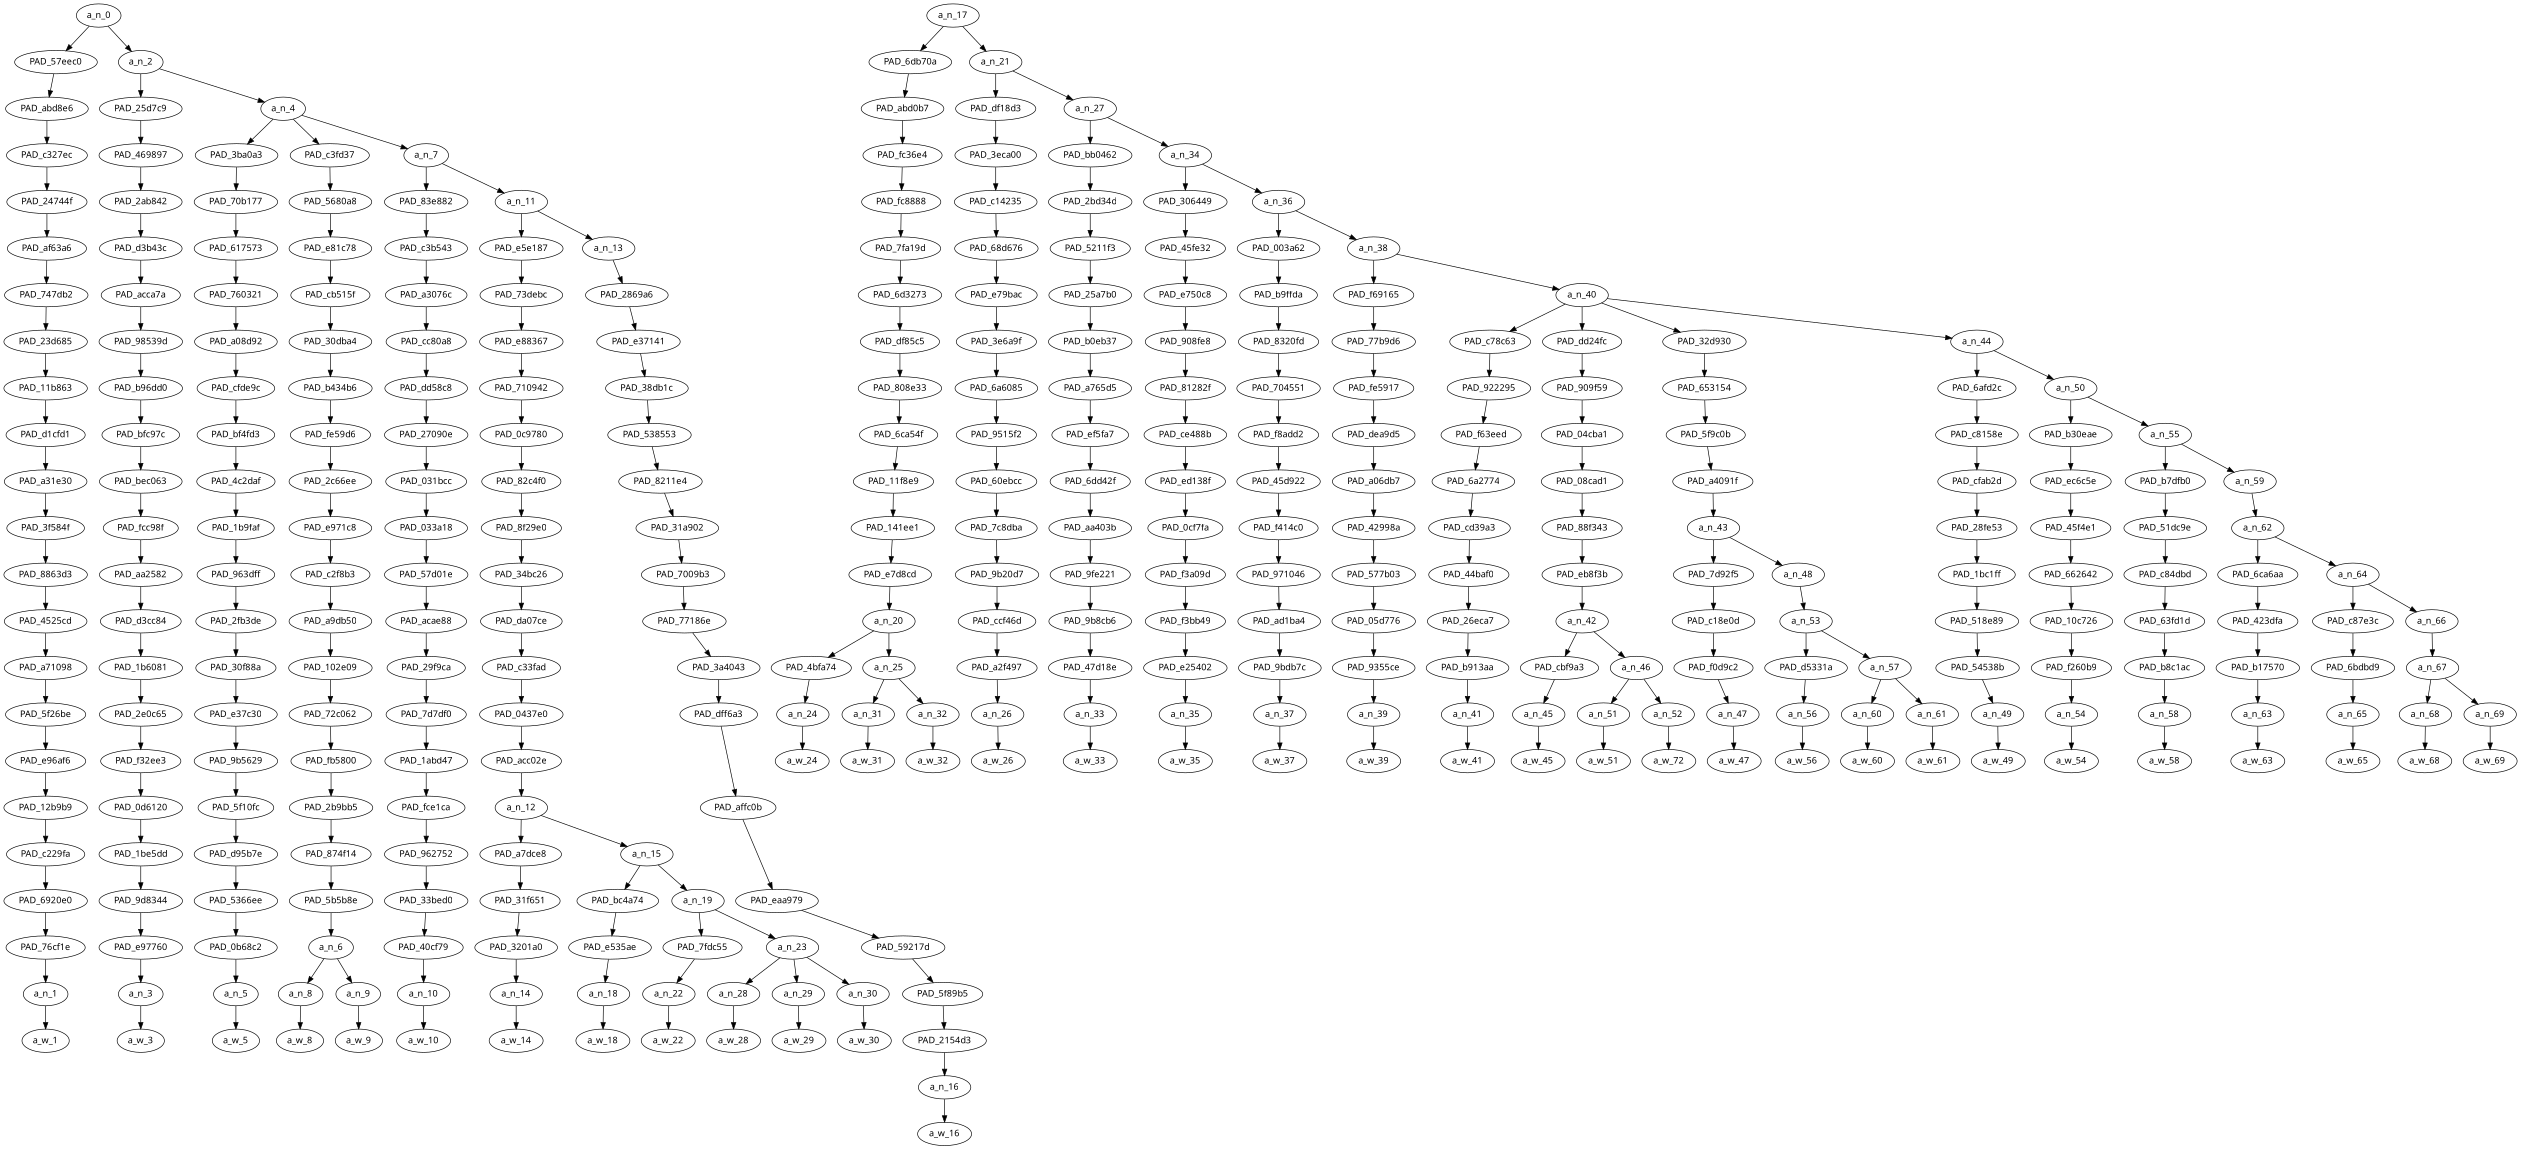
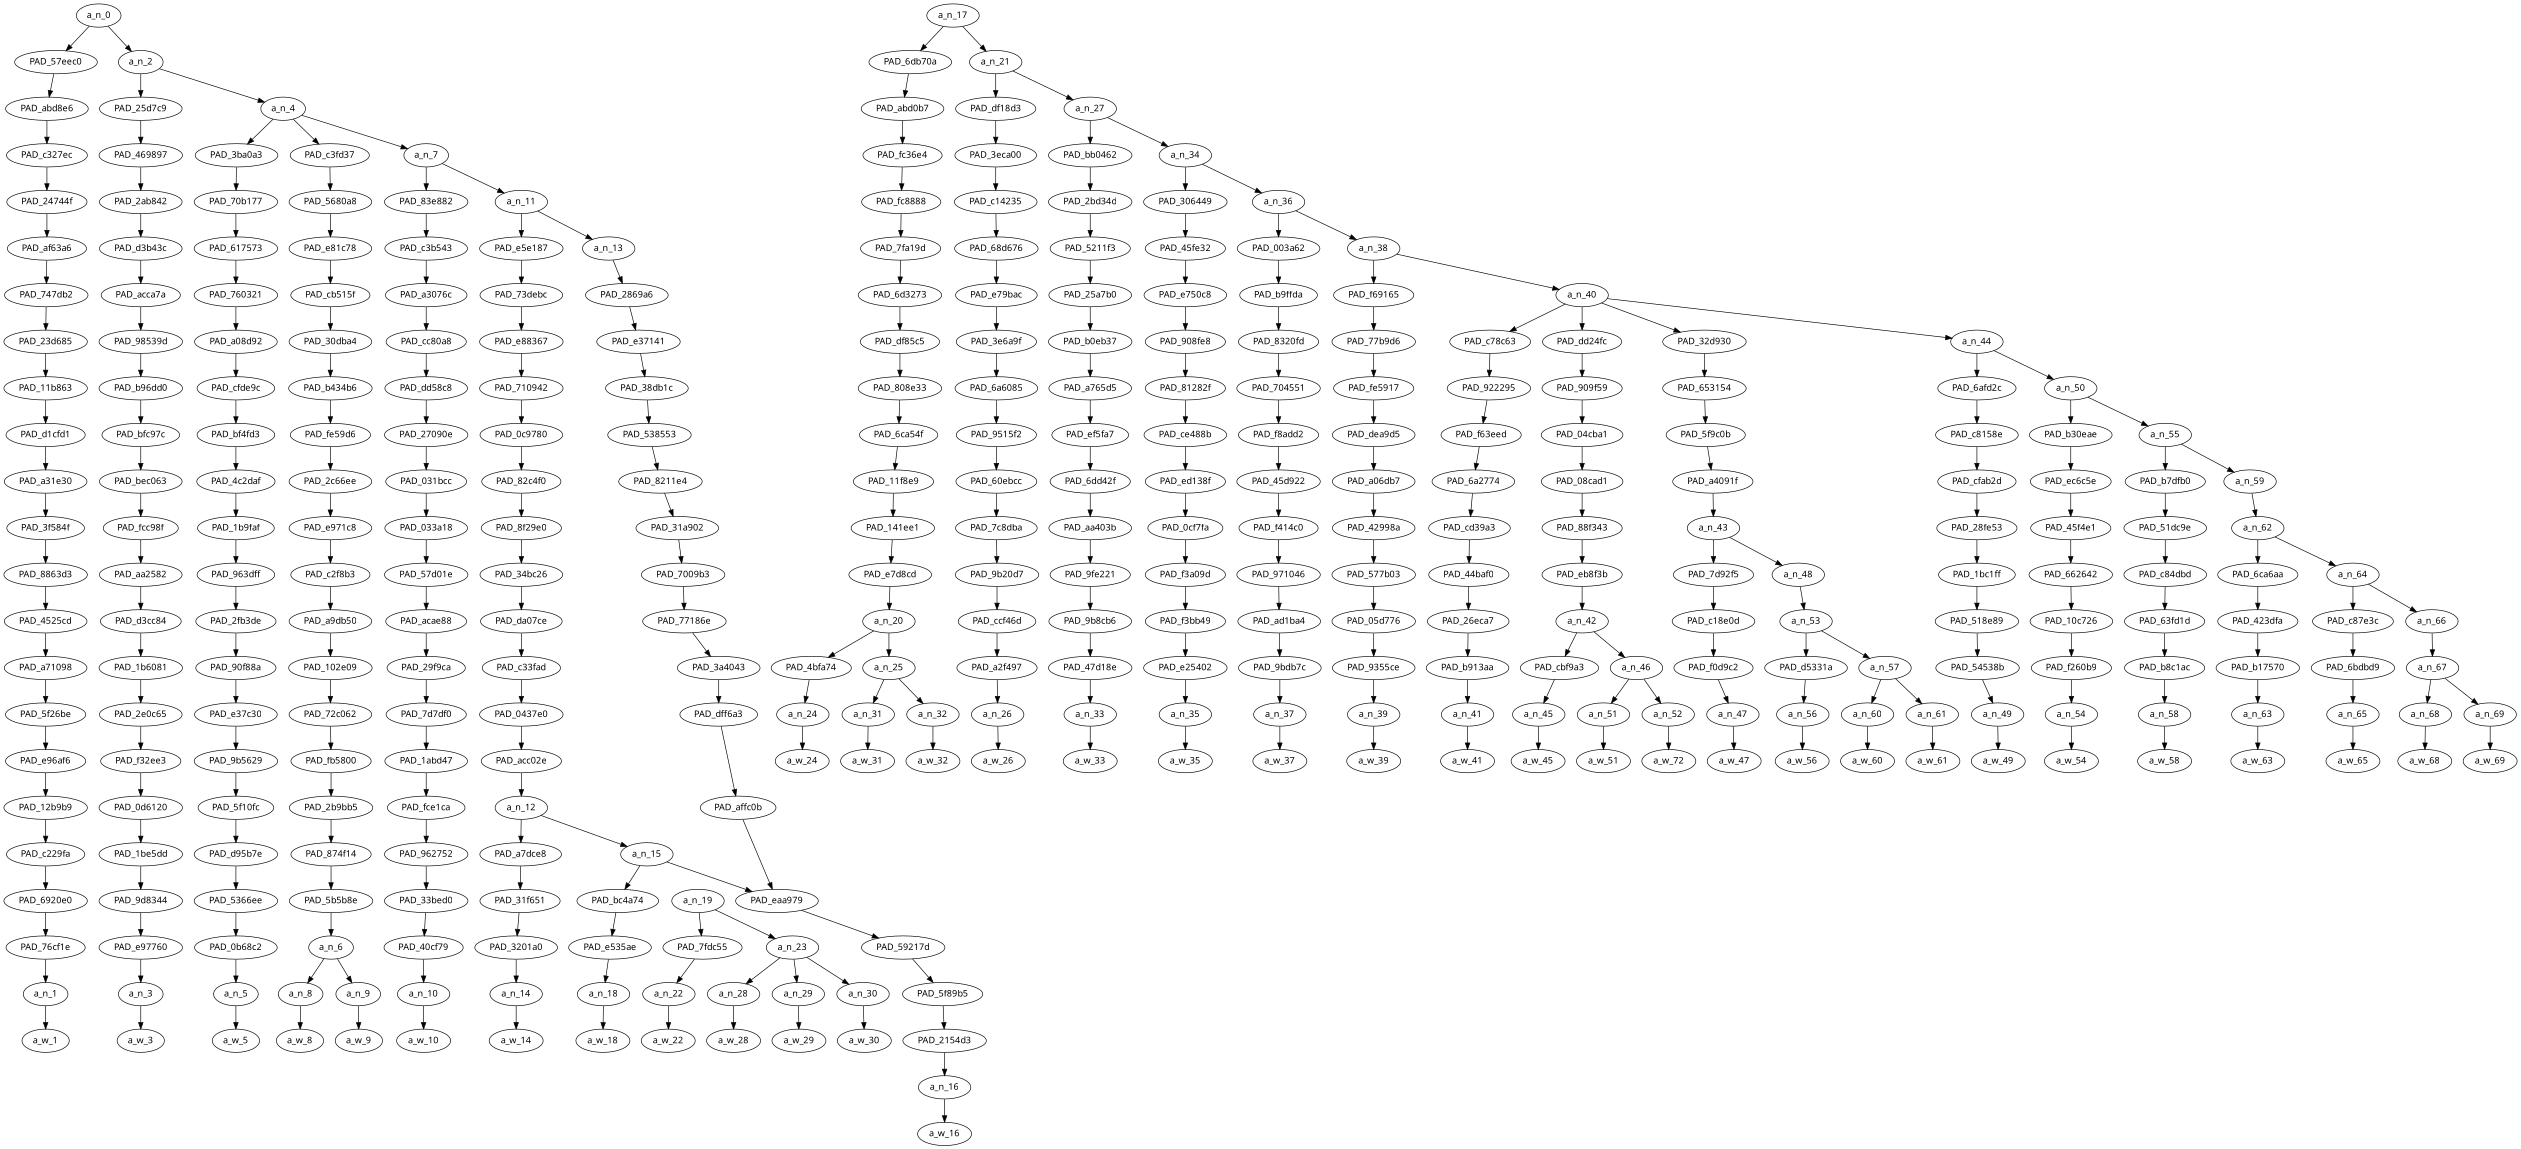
node "PAD_30f88a": label "PAD_30f88a" -> "PAD_90f88a"
edge "a_n_15" -> "a_n_19": now "a_n_15" -> "PAD_eaa979"
